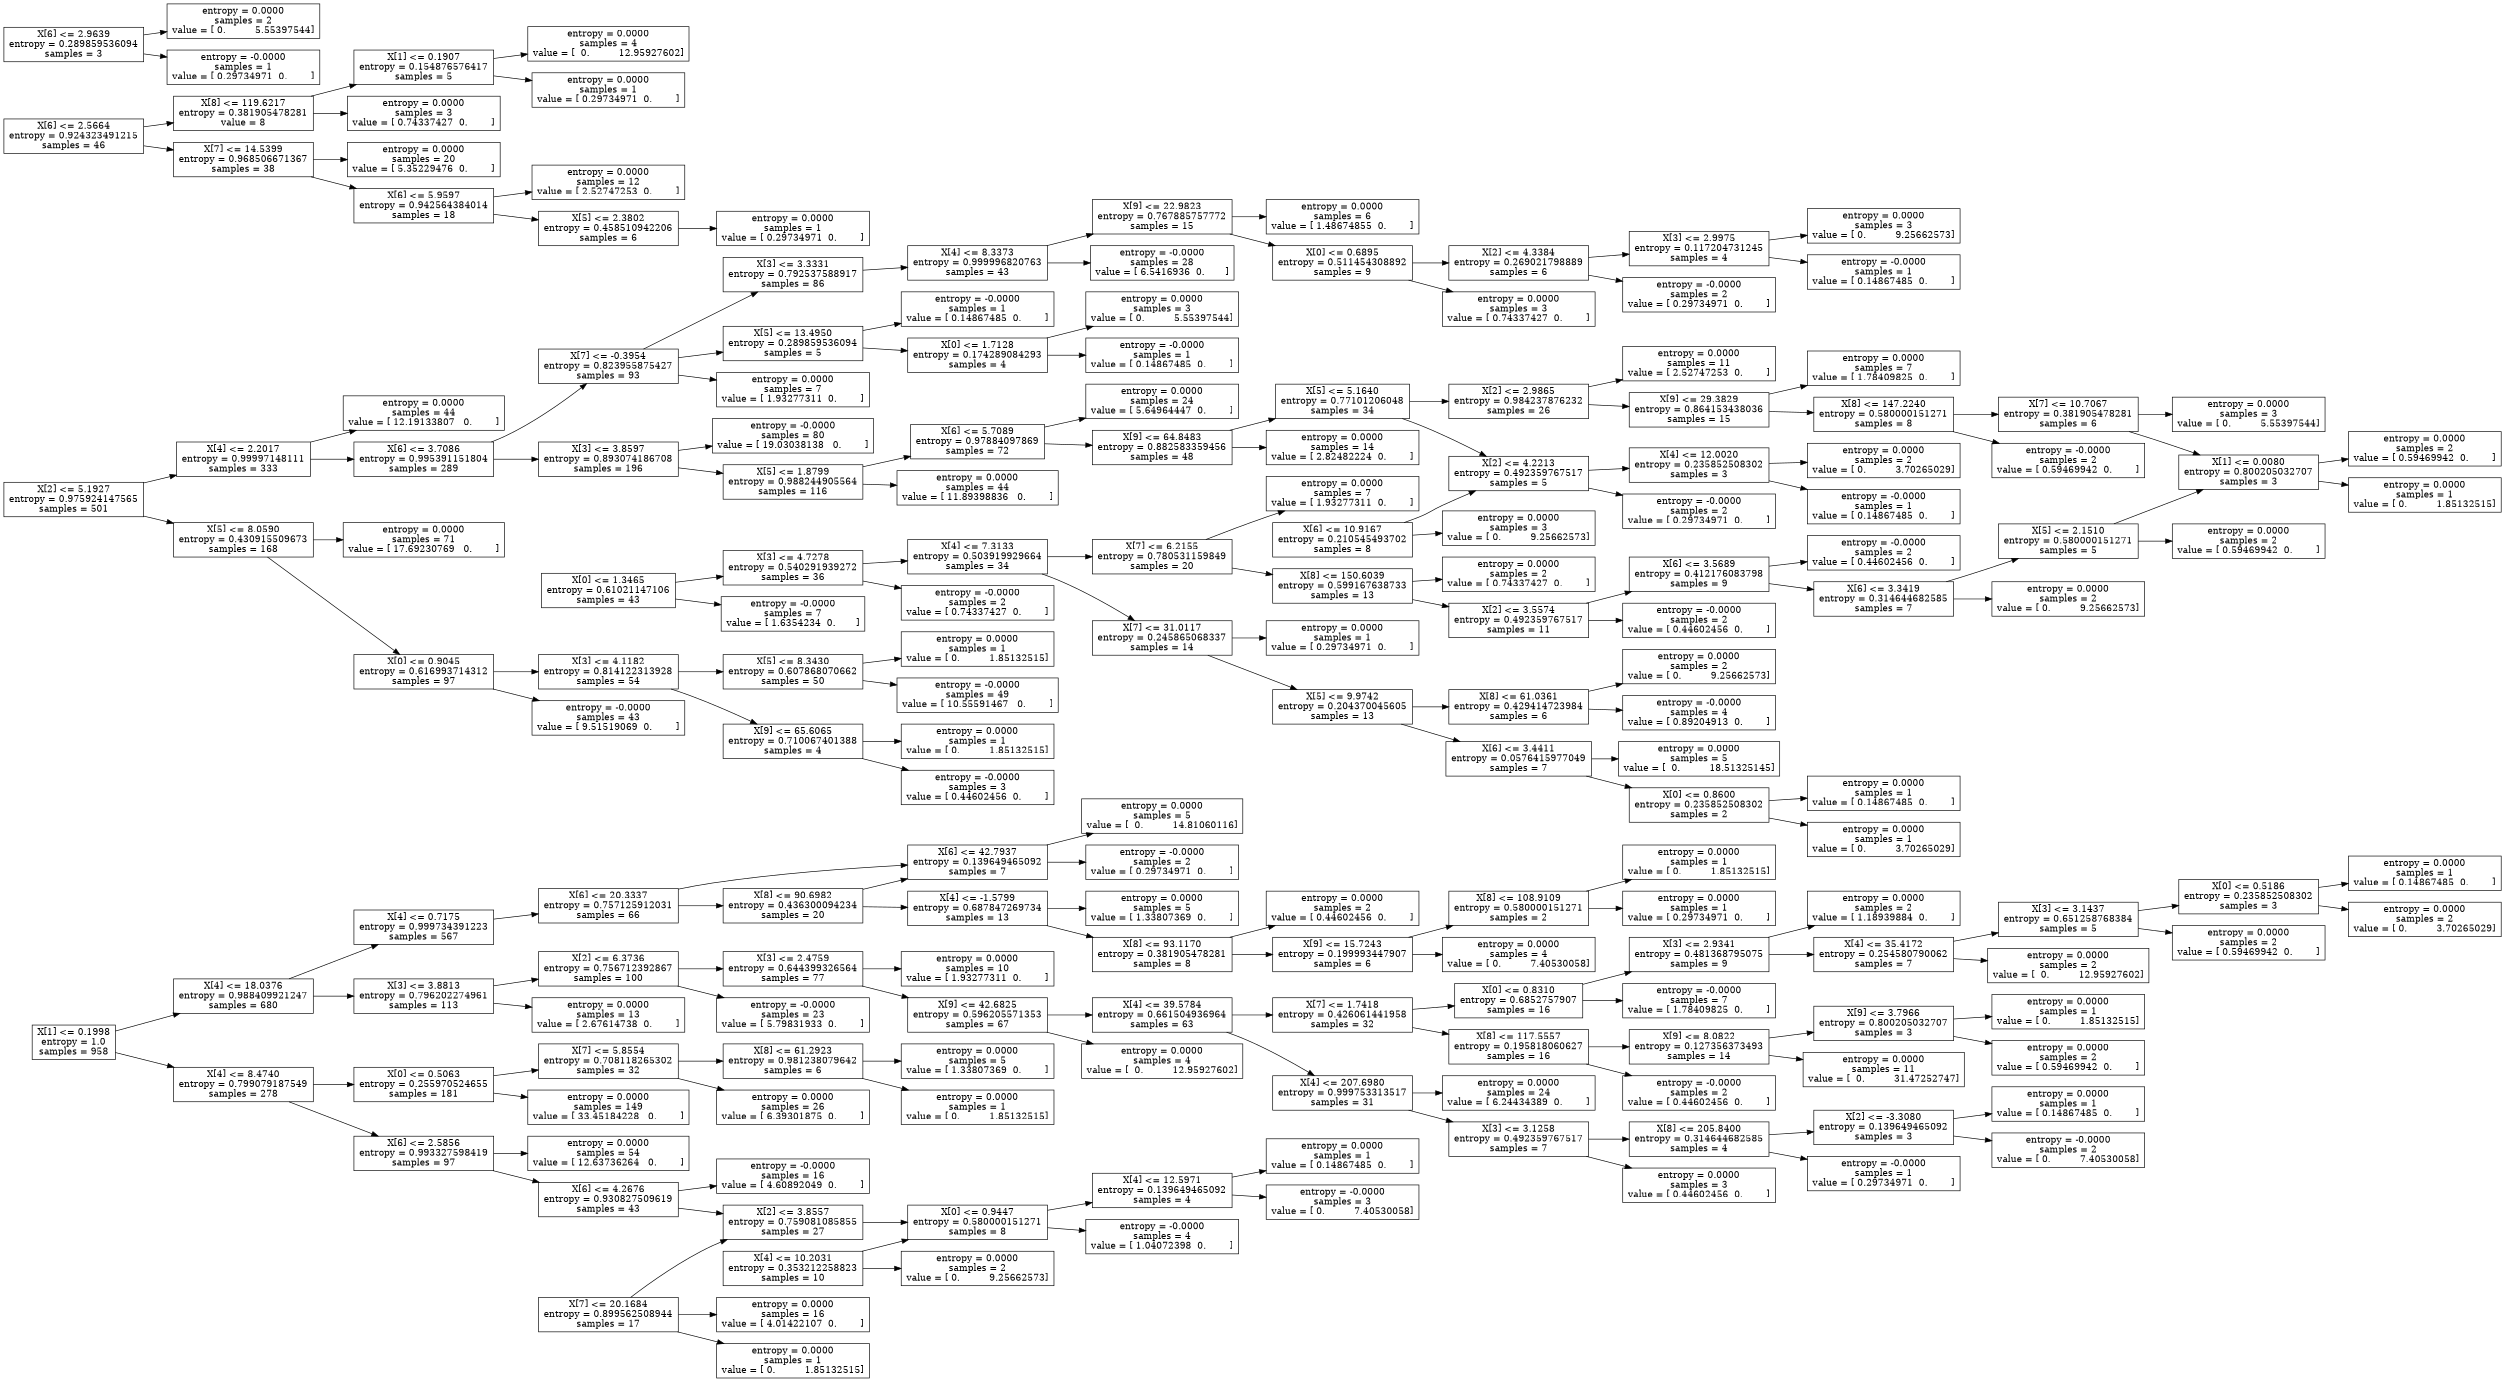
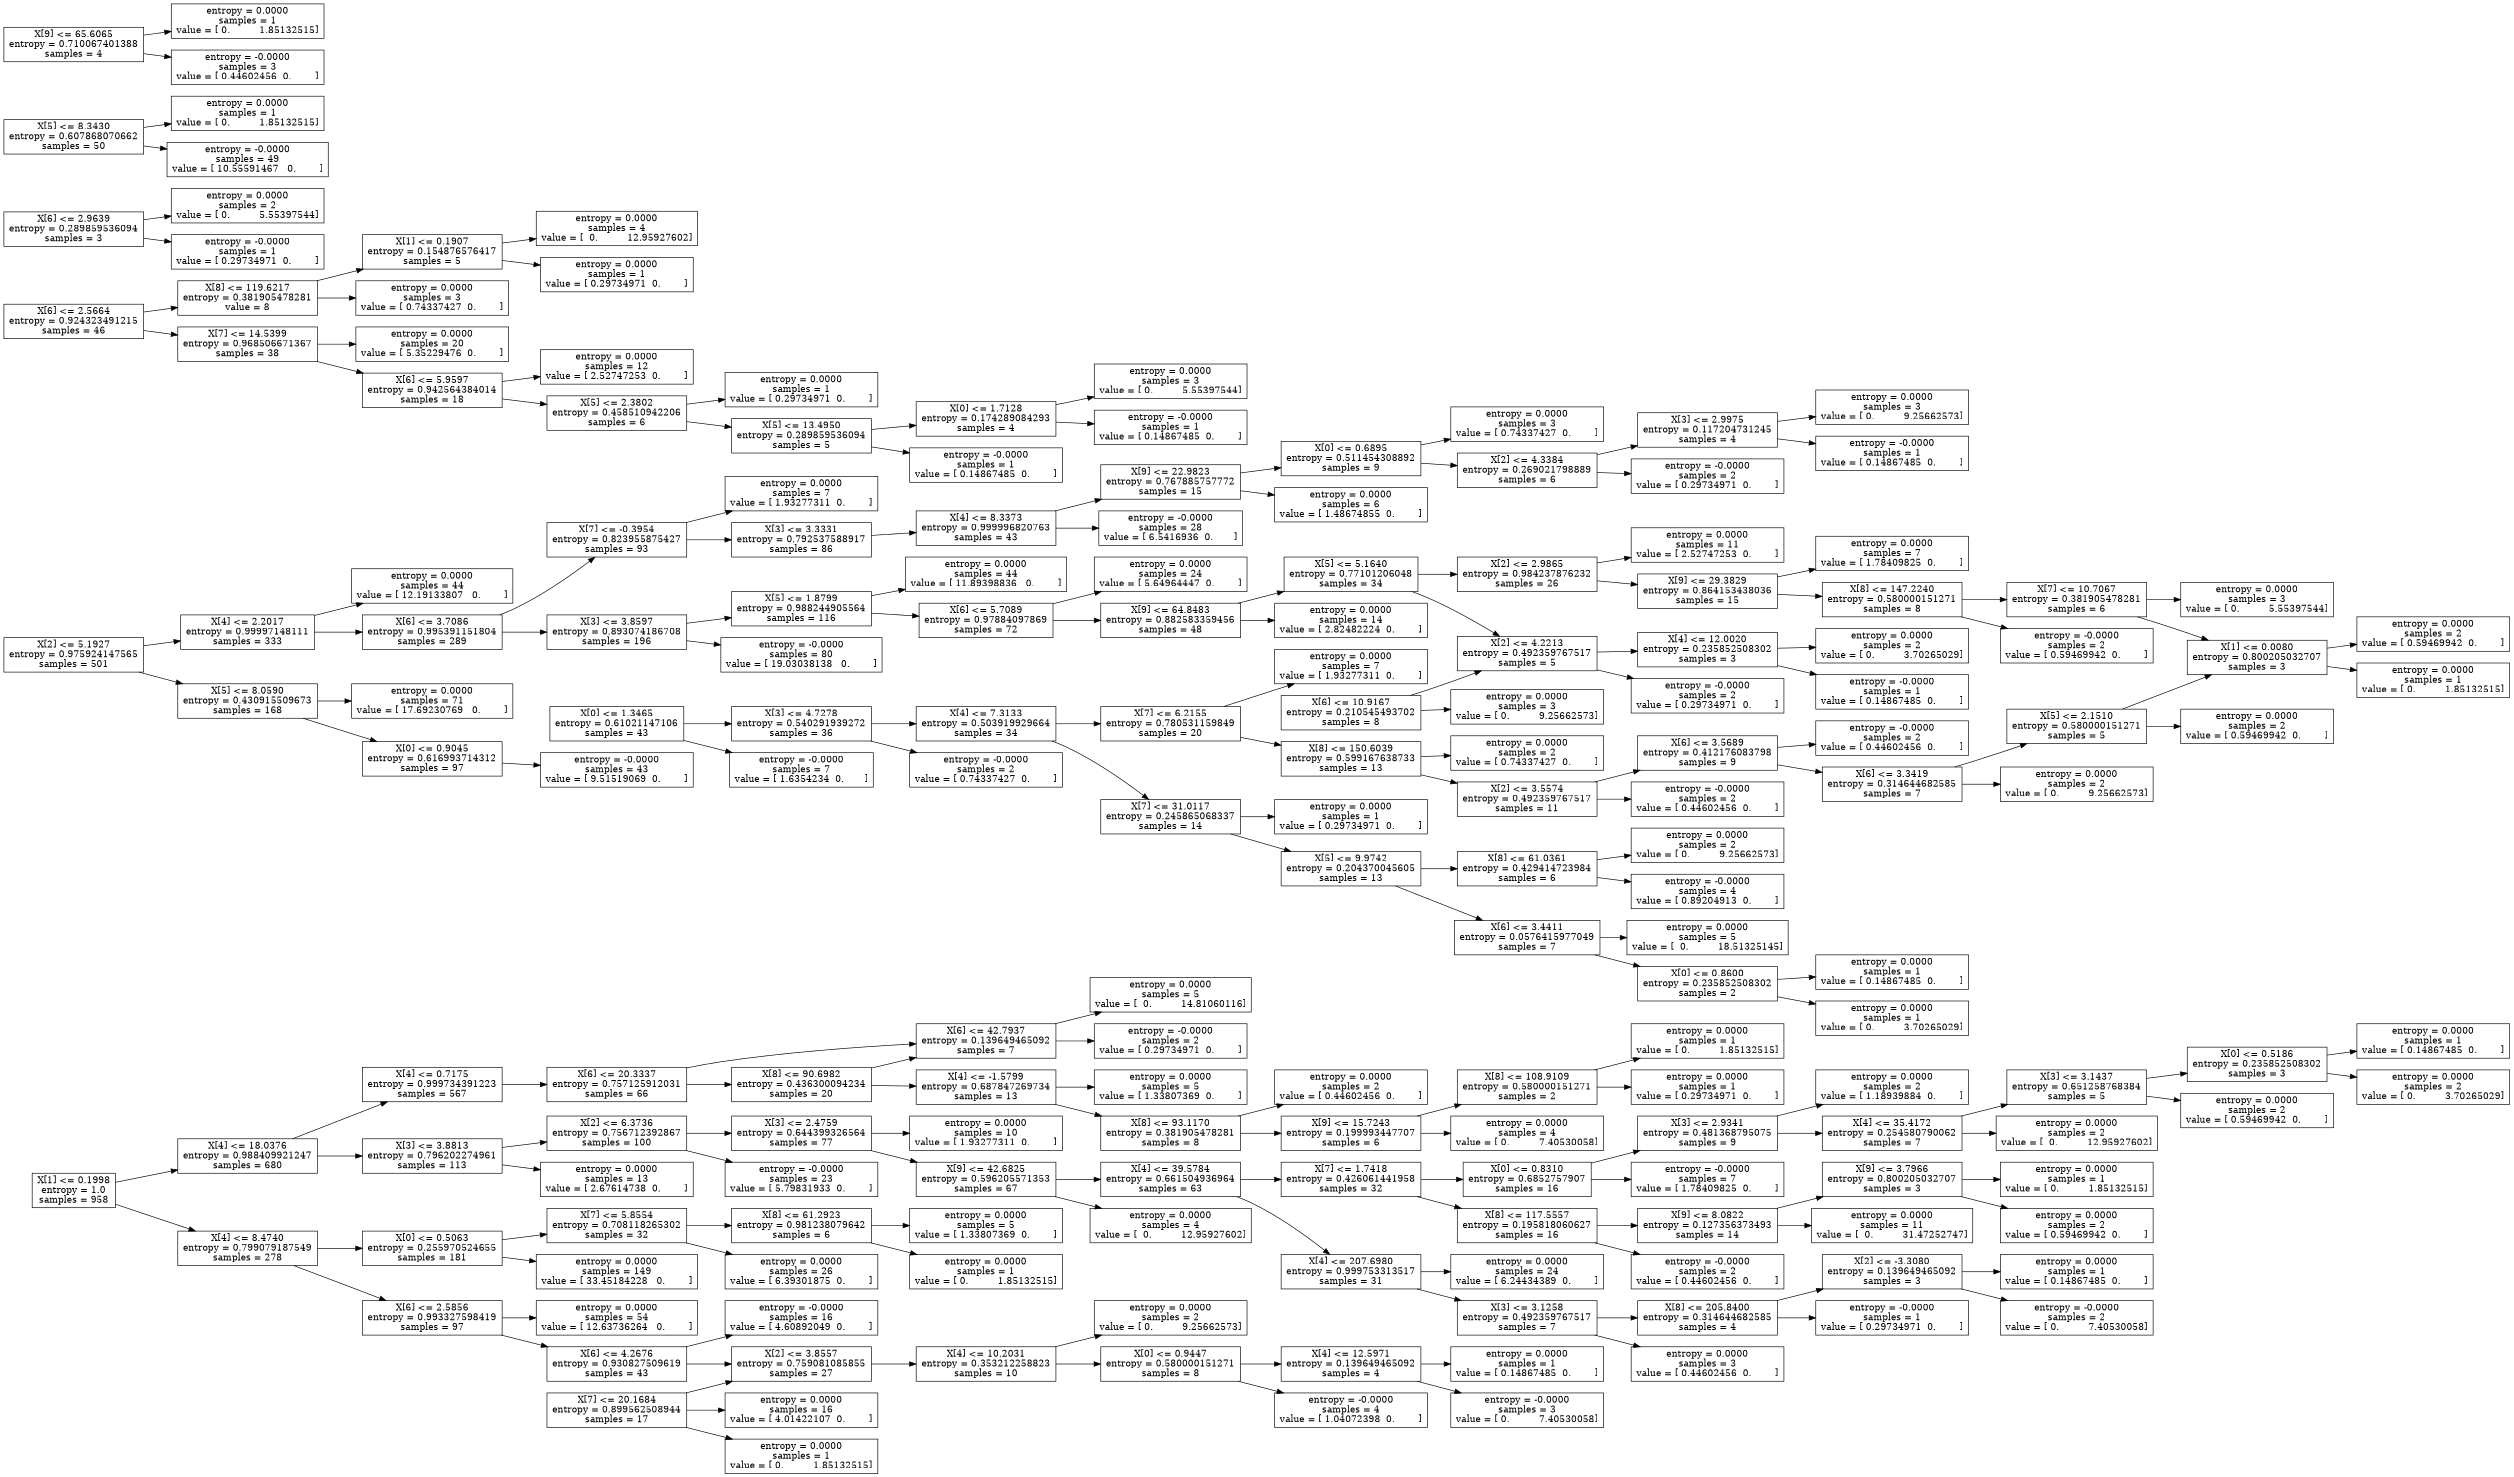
edge "X[7] <= -0.3954 entropy = 0.823955875427 samples = 93" -> "X[5] <= 13.4950 entropy = 0.289859536094 samples = 5": now "X[5] <= 2.3802 entropy = 0.458510942206 samples = 6" -> "X[5] <= 13.4950 entropy = 0.289859536094 samples = 5"
node "X[3] <= 4.1182 entropy = 0.814122313928 samples = 54": removed
node "X[9] <= 15.7243 entropy = 0.199993447907 samples = 6": label "X[9] <= 15.7243 entropy = 0.199993447907 samples = 6" -> "X[9] <= 15.7243 entropy = 0.199993447707 samples = 6"
edge "X[2] <= 3.8557 entropy = 0.759081085855 samples = 27" -> "X[0] <= 0.9447 entropy = 0.580000151271 samples = 8": now "X[2] <= 3.8557 entropy = 0.759081085855 samples = 27" -> "X[4] <= 10.2031 entropy = 0.353212258823 samples = 10"
